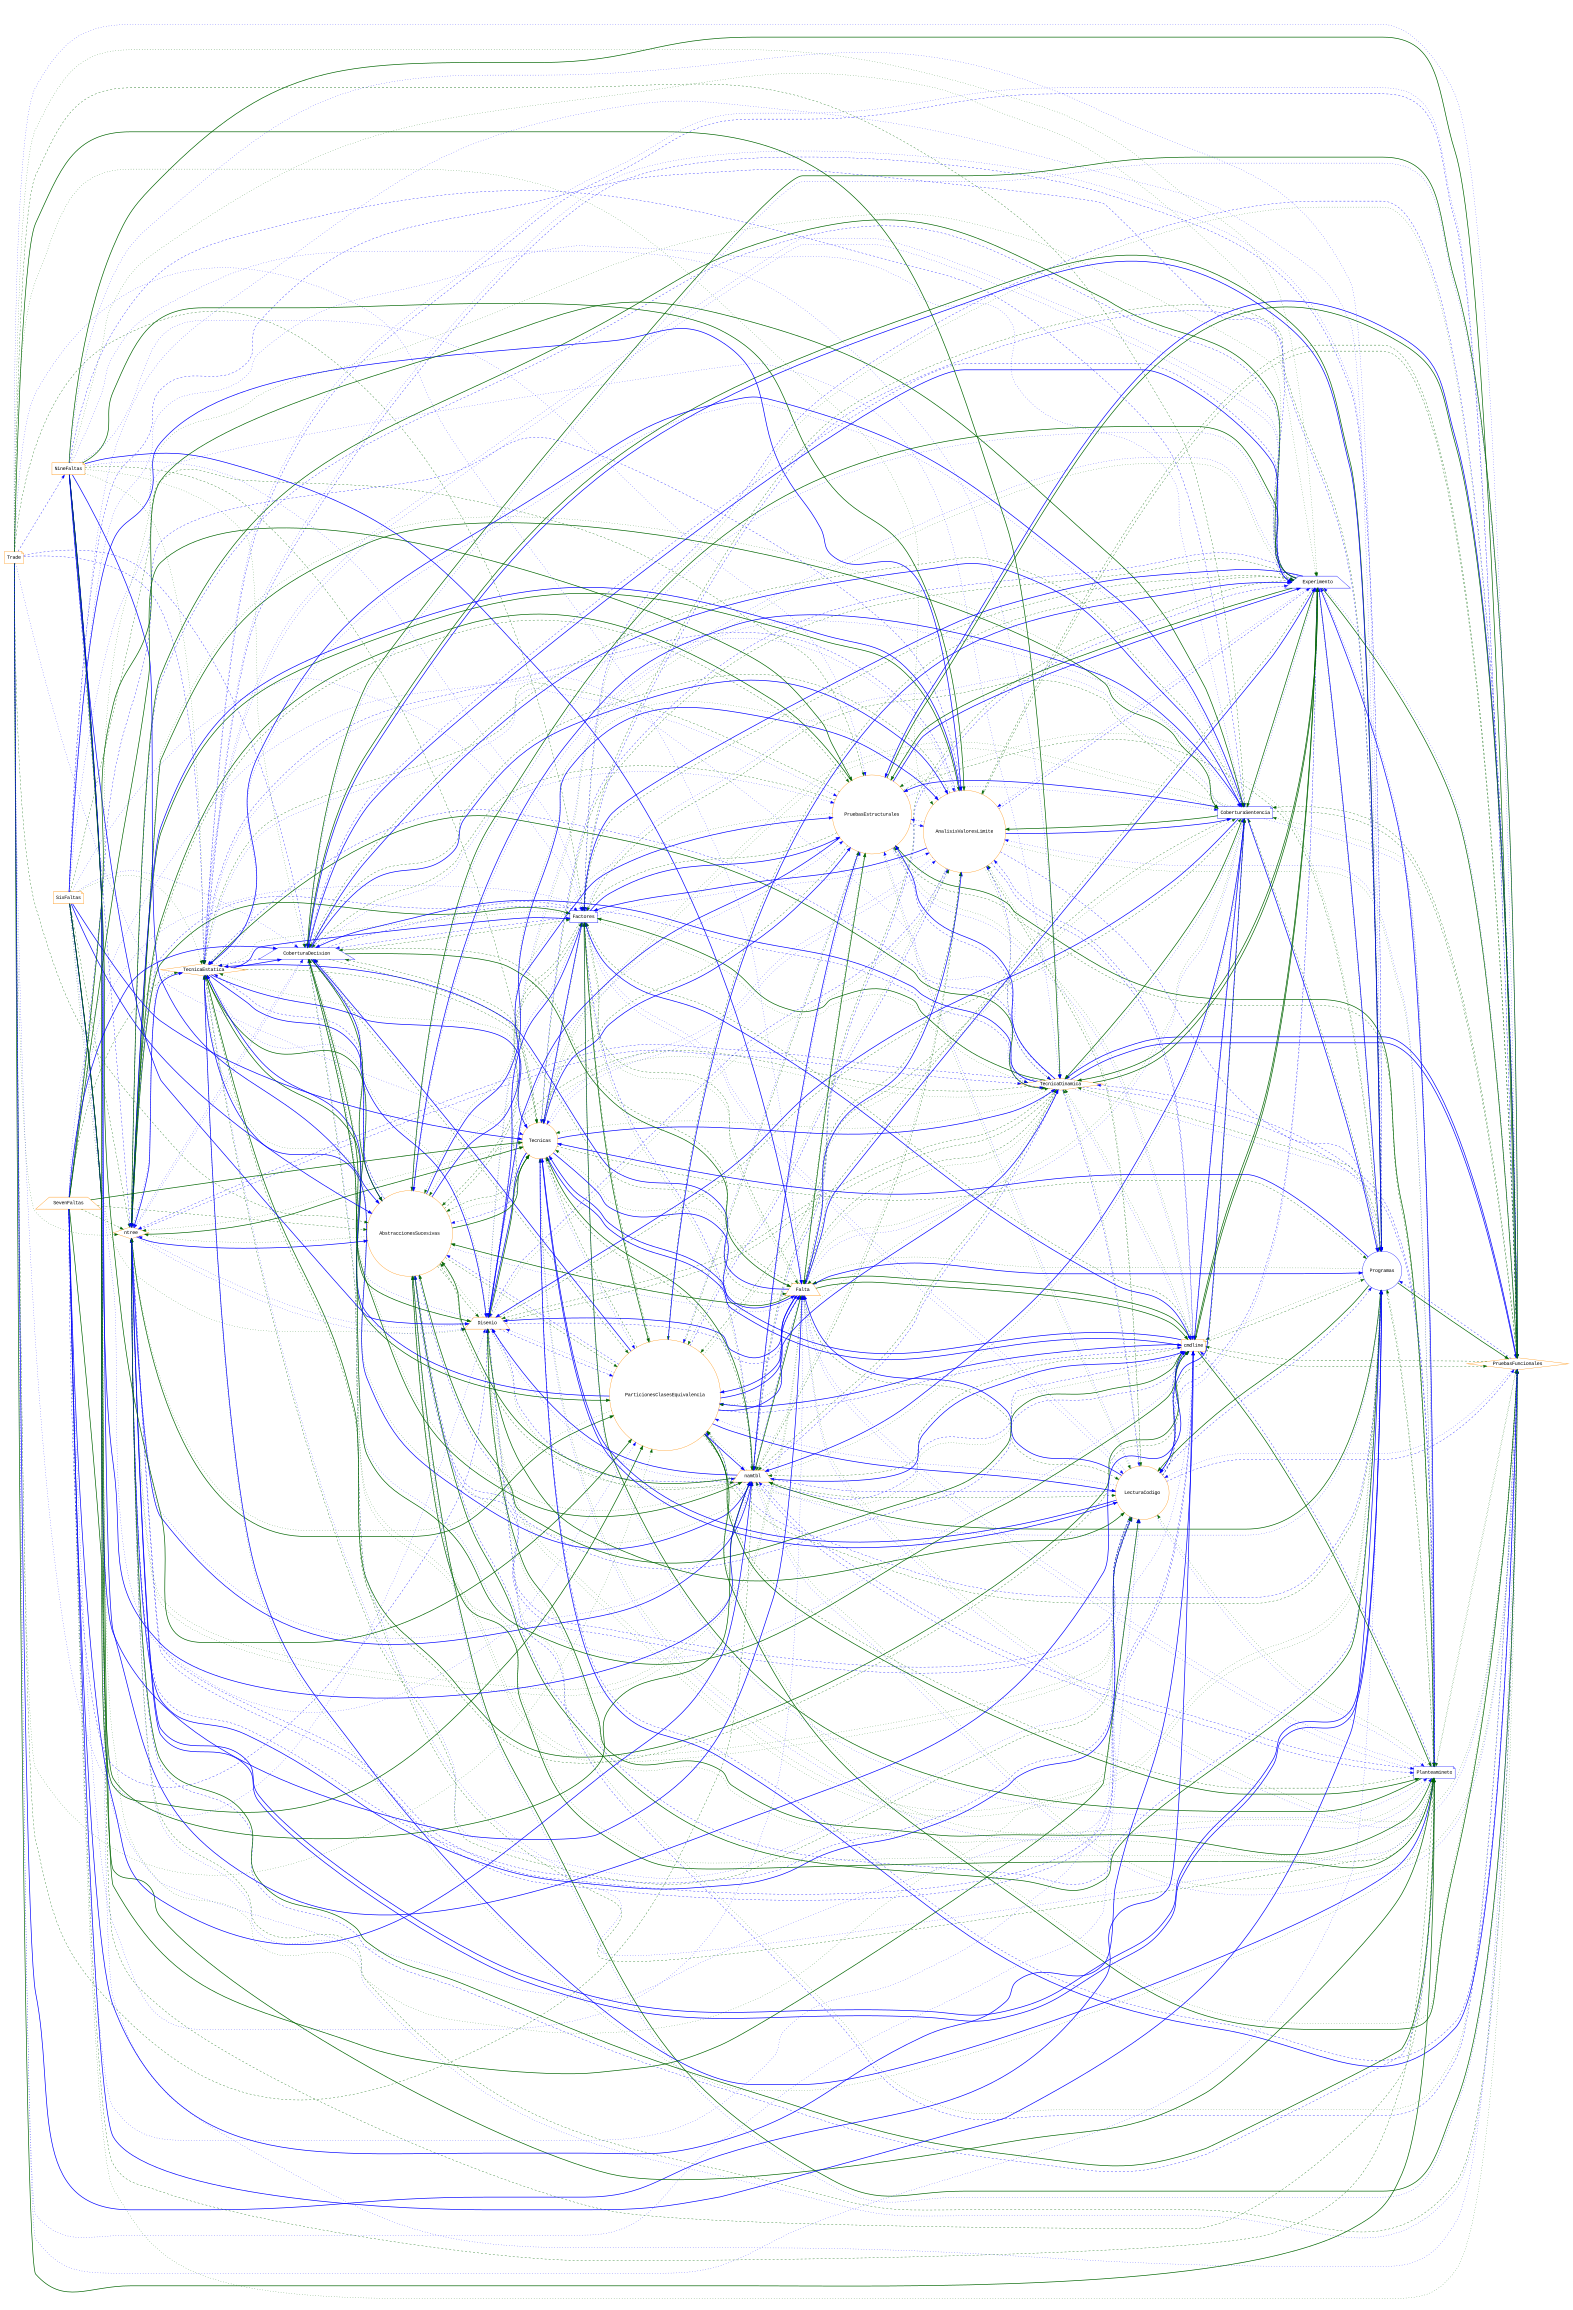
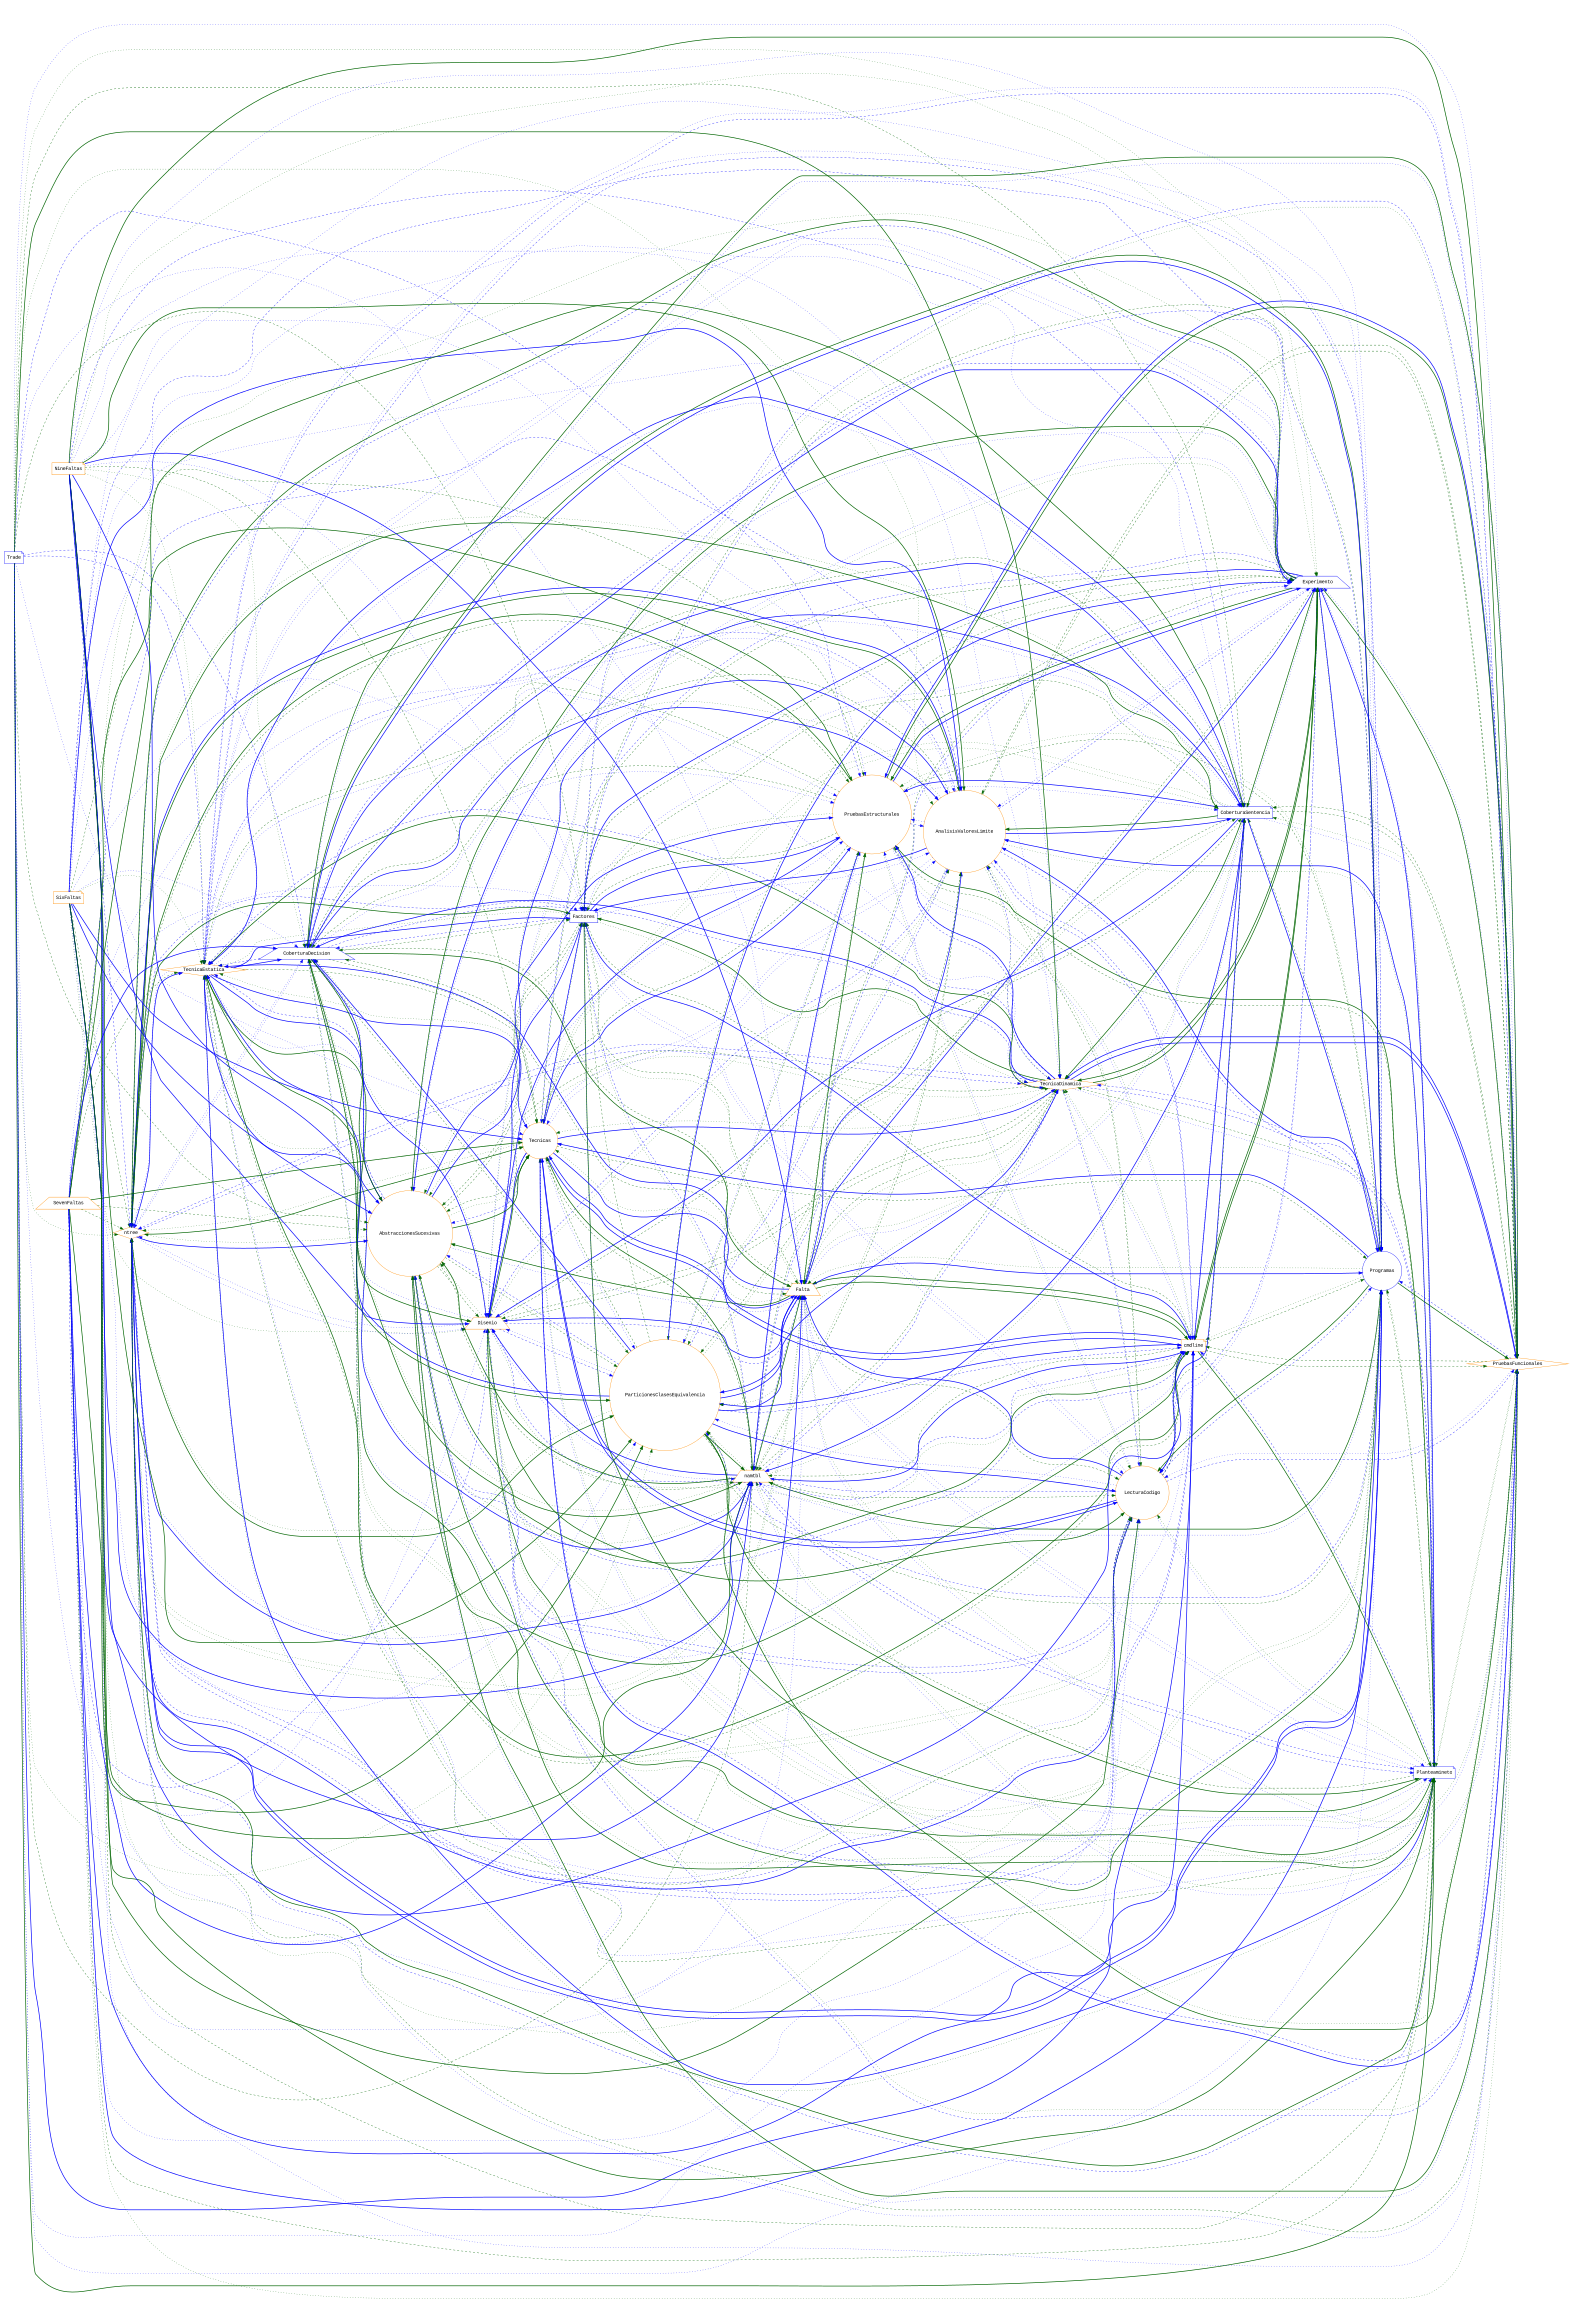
edge "Trade" -> "NineFaltas": now "Trade" -> "PruebasEstructurales"
node "Trade": color darkorange -> blue
edge "Planteamineto" -> "AnalisisValoresLimite": style dotted -> bold
edge "Programas" -> "AnalisisValoresLimite": added
edge "Factores" -> "ParticionesClasesEquivalencia": removed
edge "ParticionesClasesEquivalencia" -> "namtbl": color blue -> darkgreen
